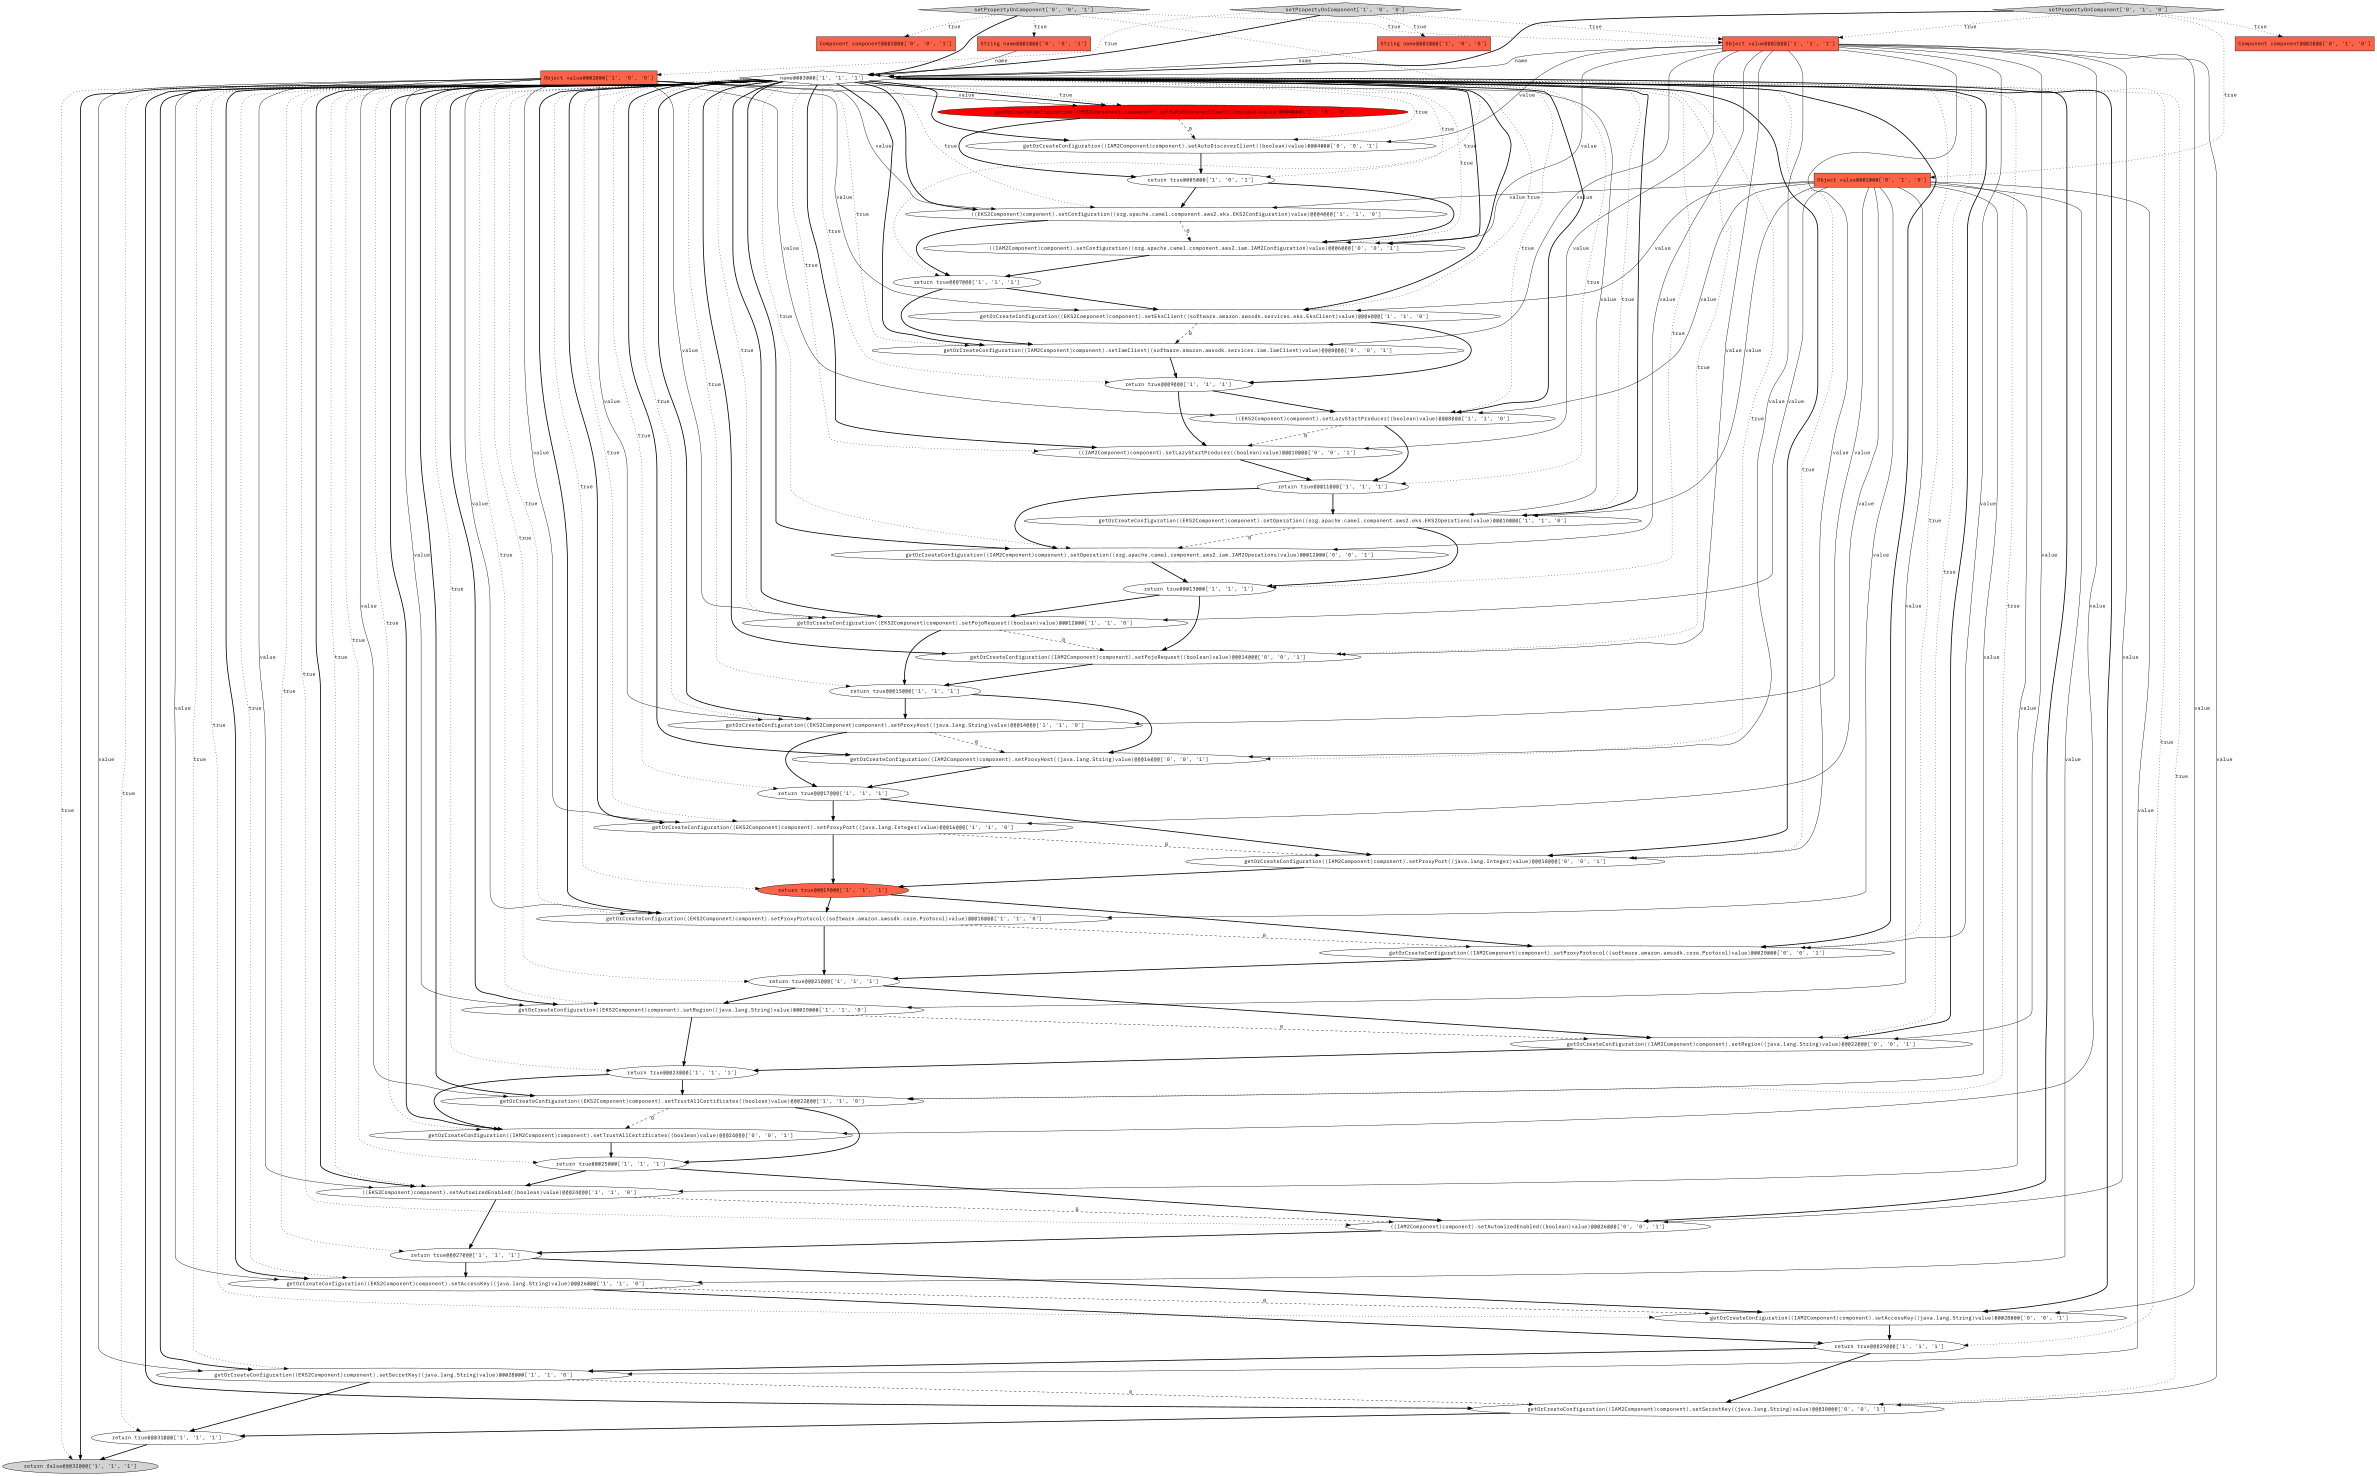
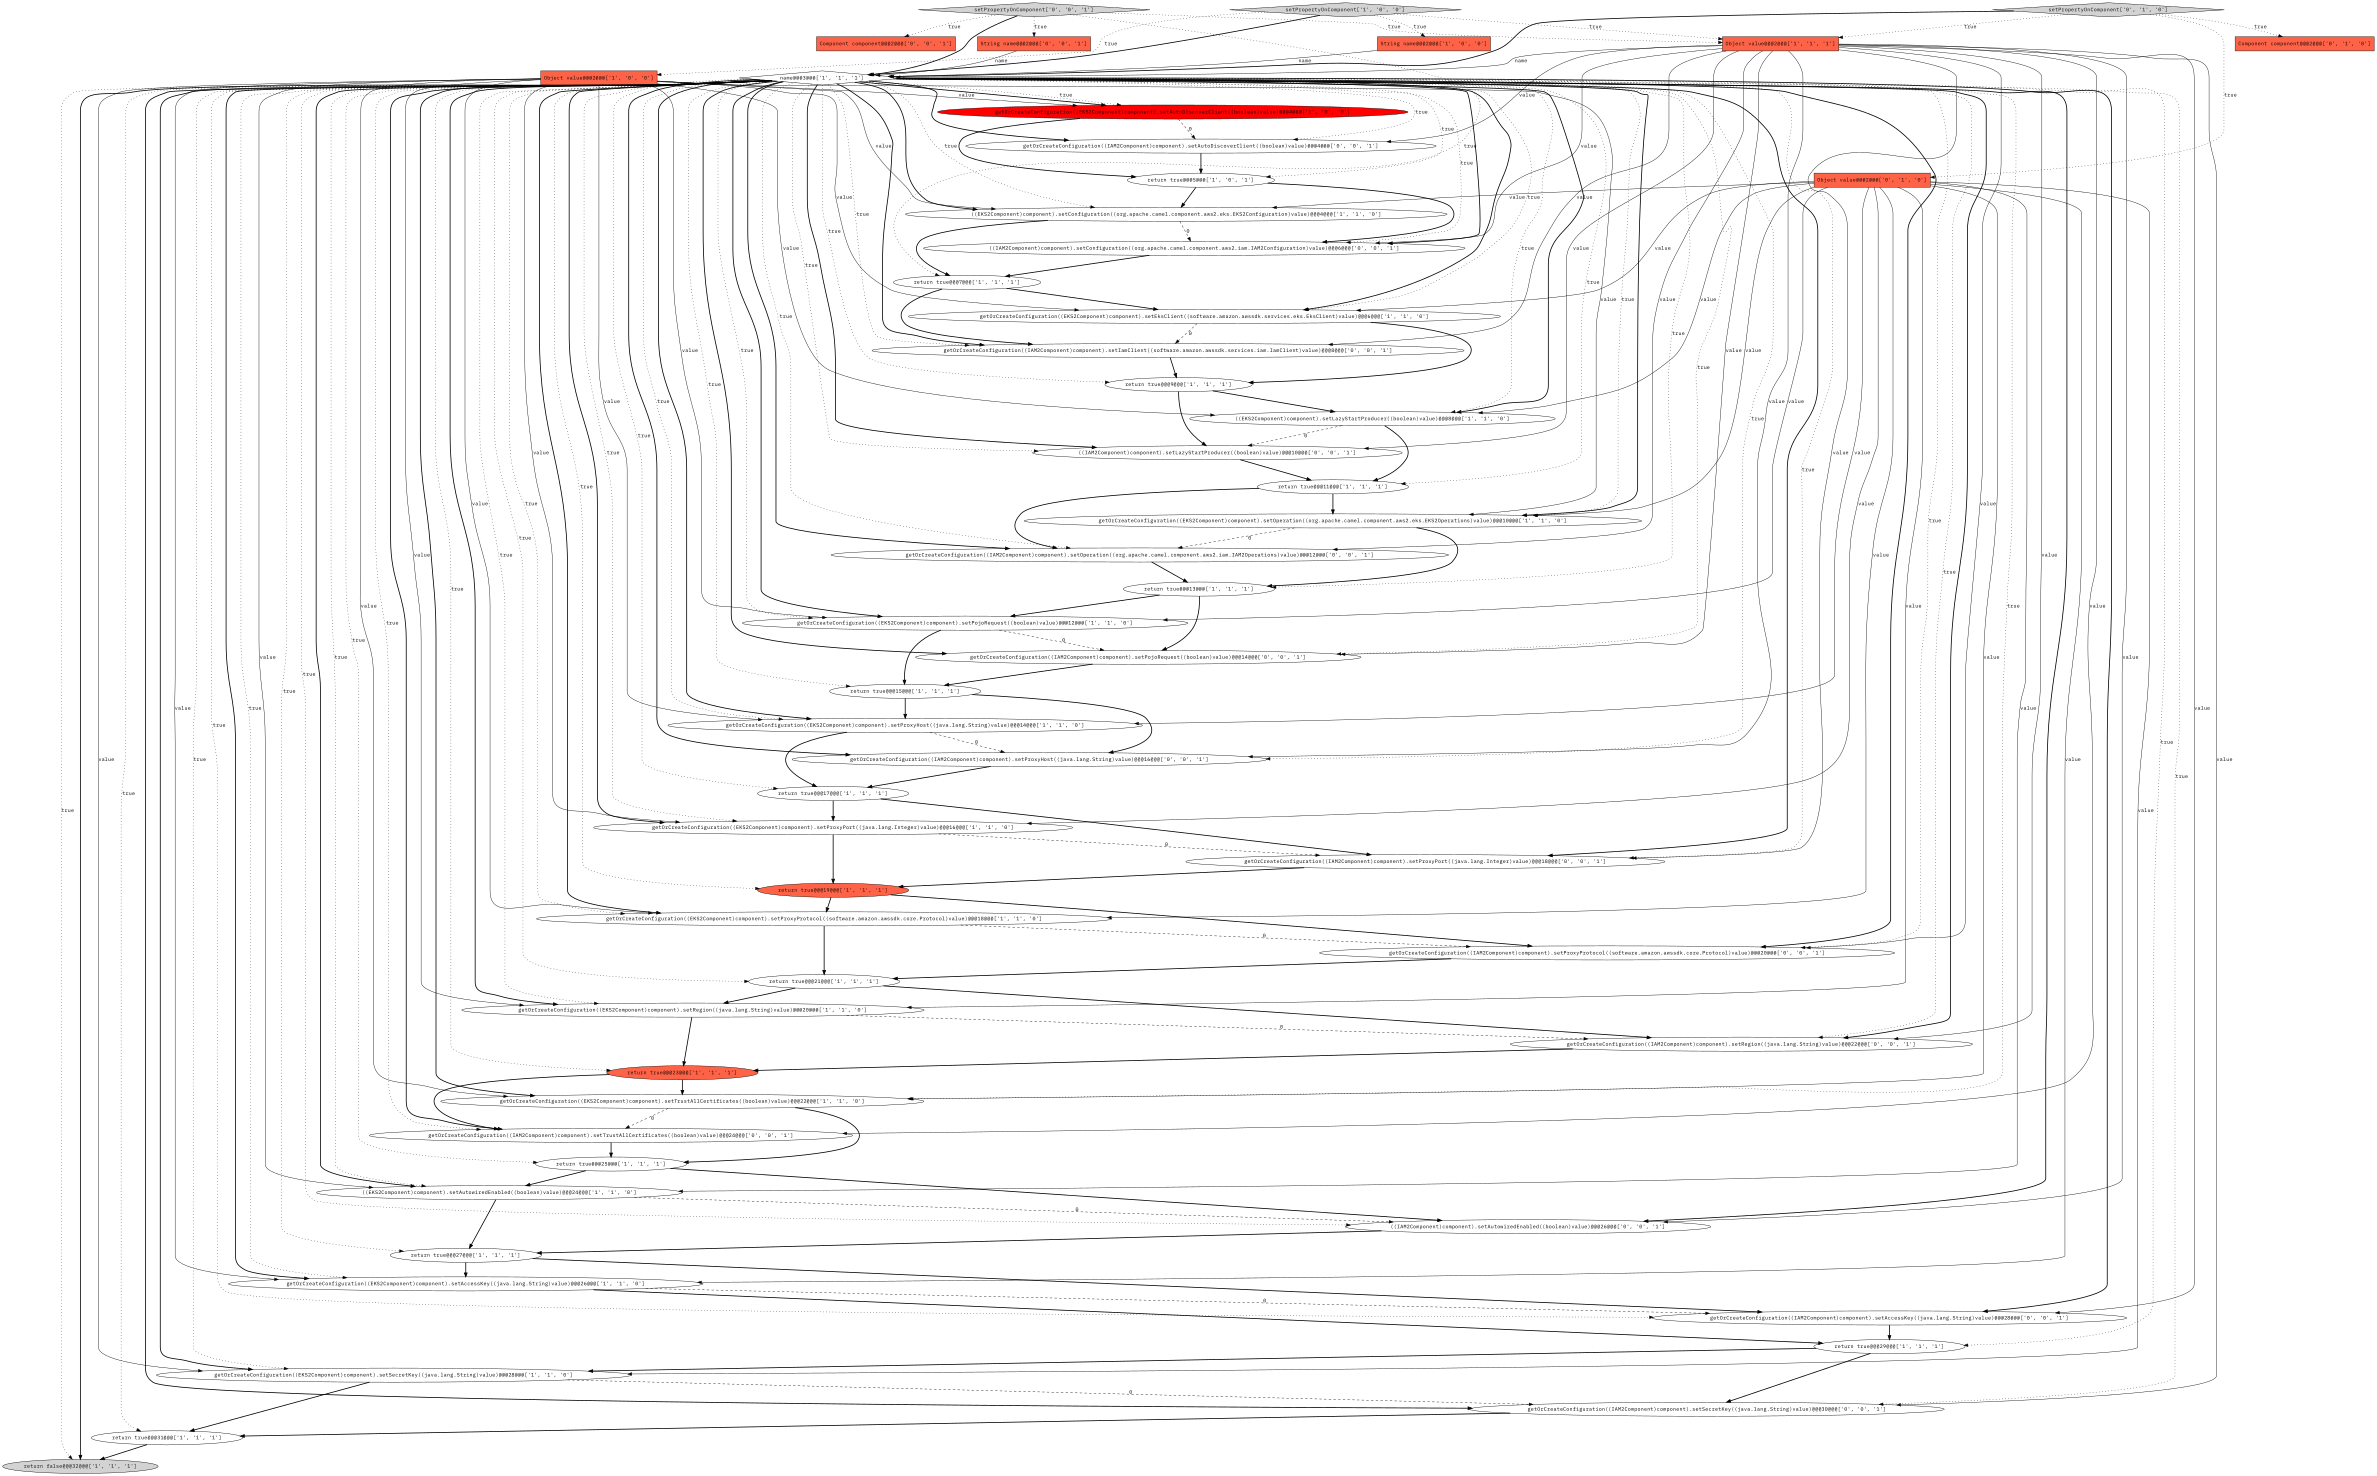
node "return true@@@23@@@['1', '1', '1']": fillcolor white -> tomato
